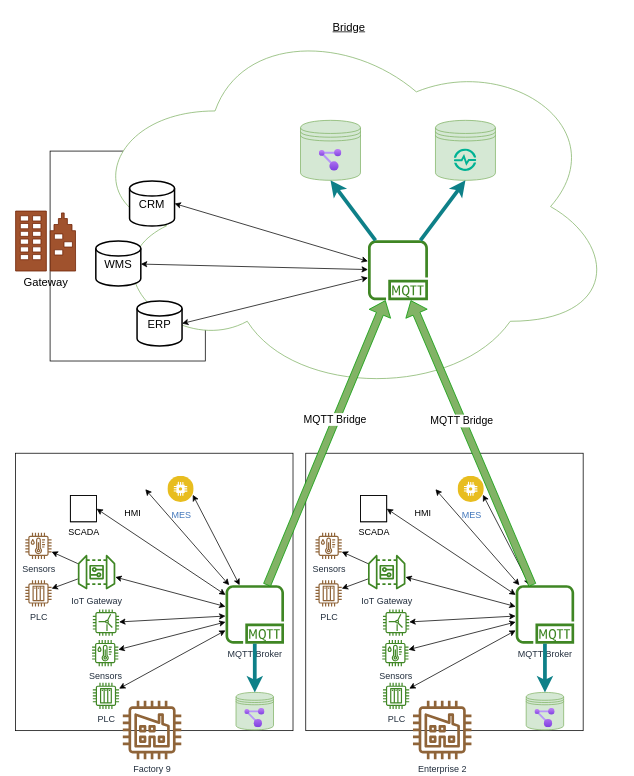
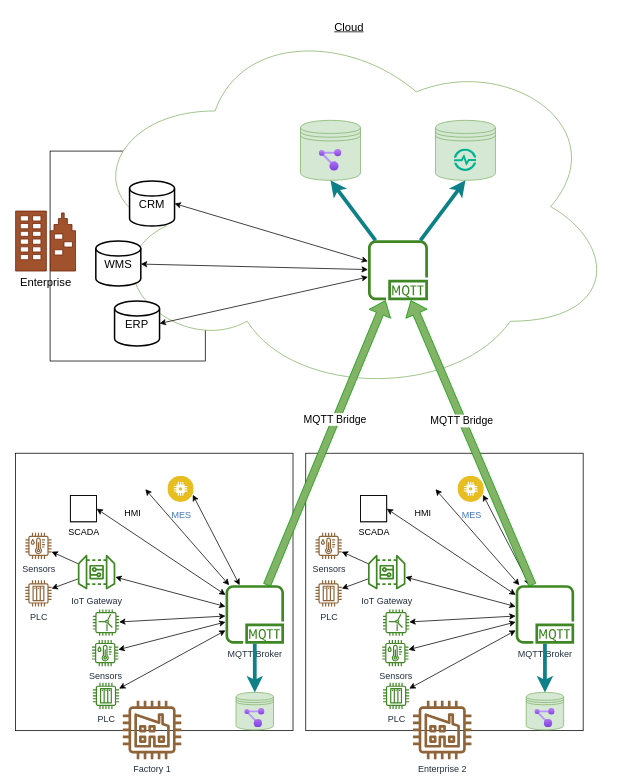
node "Bridge": label "Bridge" -> "Cloud"
node "Gateway": label "Gateway" -> "Enterprise"
node "ERP": moved (159, 324) -> (137, 324)
node "Factory 9": label "Factory 9" -> "Factory 1"
